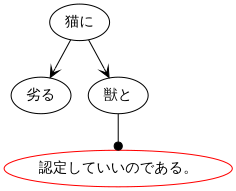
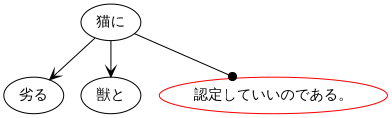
edge "獣と" -> "認定していいのである。": now "猫に" -> "認定していいのである。"
